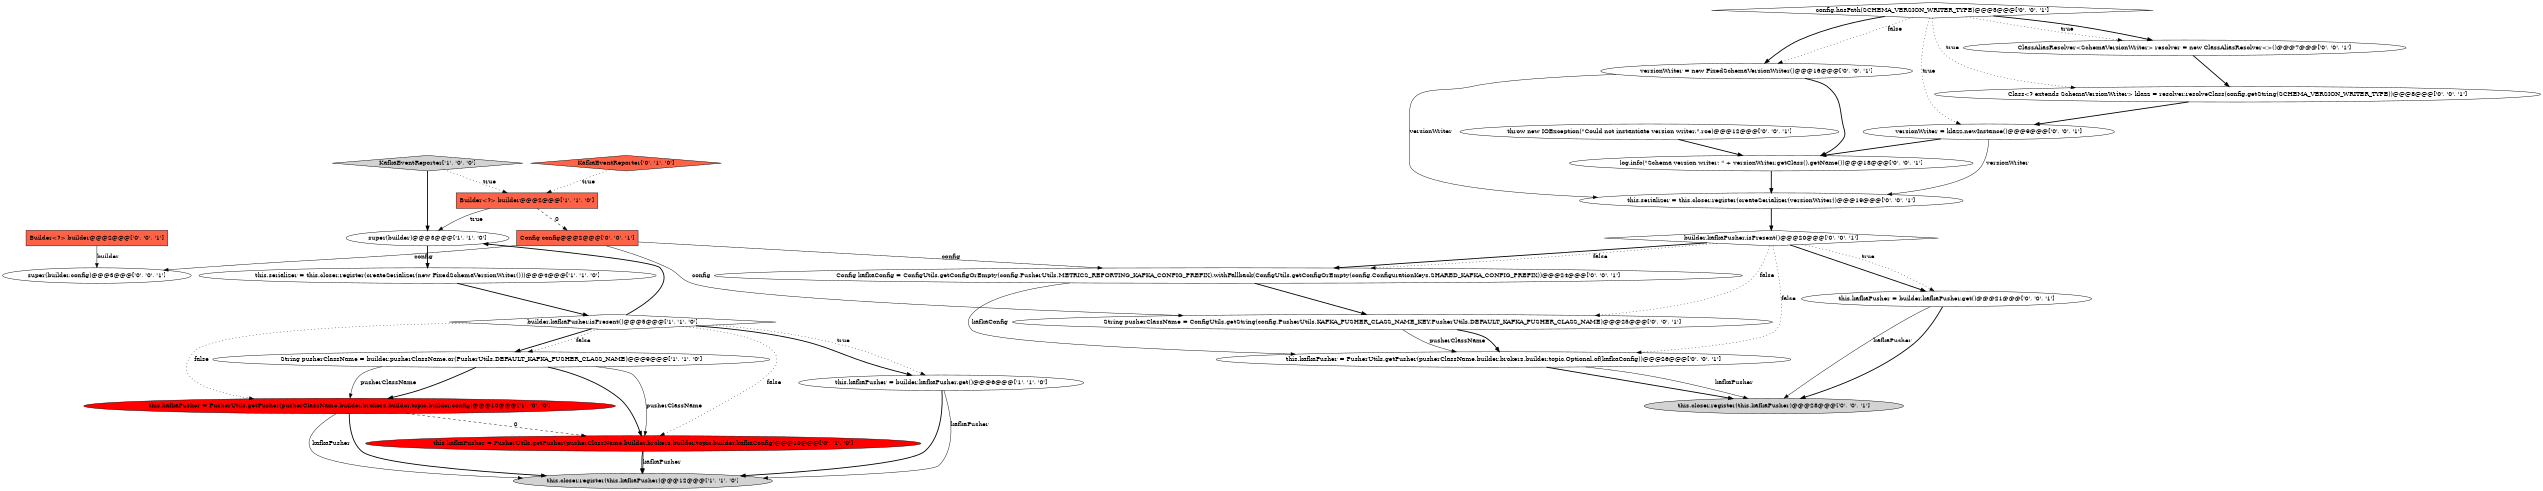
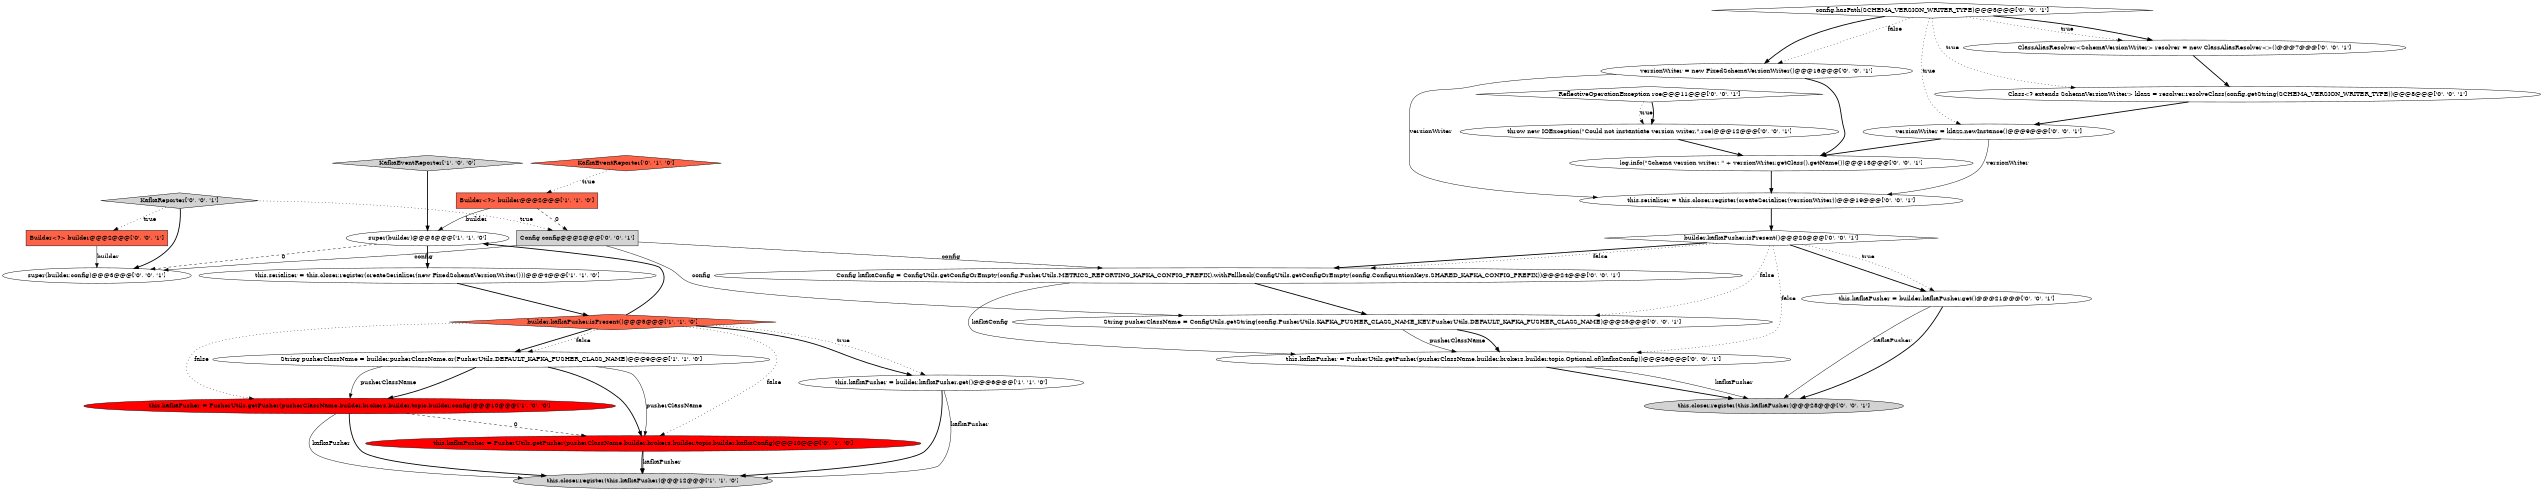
node "ReflectiveOperationException roe@@@11@@@['0', '0', '1']": added
edge "KafkaEventReporter['1', '0', '0']" -> "Builder<?> builder@@@2@@@['1', '1', '0']": removed, label "true"
node "KafkaReporter['0', '0', '1']": added
edge "Builder<?> builder@@@2@@@['1', '1', '0']" -> "super(builder)@@@3@@@['1', '1', '0']": label "true" -> "builder"
node "Config config@@@2@@@['0', '0', '1']": fillcolor tomato -> lightgray
edge "super(builder)@@@3@@@['1', '1', '0']" -> "super(builder,config)@@@3@@@['0', '0', '1']": added, label "0"
node "builder.kafkaPusher.isPresent()@@@5@@@['1', '1', '0']": fillcolor white -> tomato
